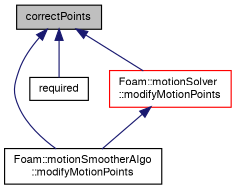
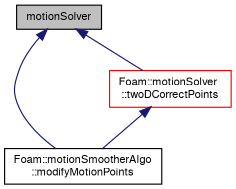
node "correctPoints": label "correctPoints" -> "motionSolver"
node "required": removed
node "Foam::motionSolver ::modifyMotionPoints": label "Foam::motionSolver ::modifyMotionPoints" -> "Foam::motionSolver ::twoDCorrectPoints"
